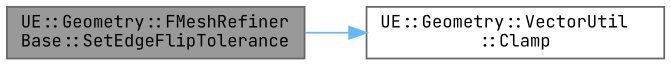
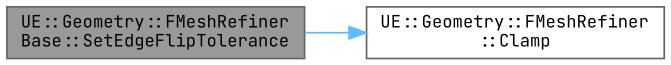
node "UE::Geometry::VectorUtil ::Clamp": label "UE::Geometry::VectorUtil ::Clamp" -> "UE::Geometry::FMeshRefiner ::Clamp"
